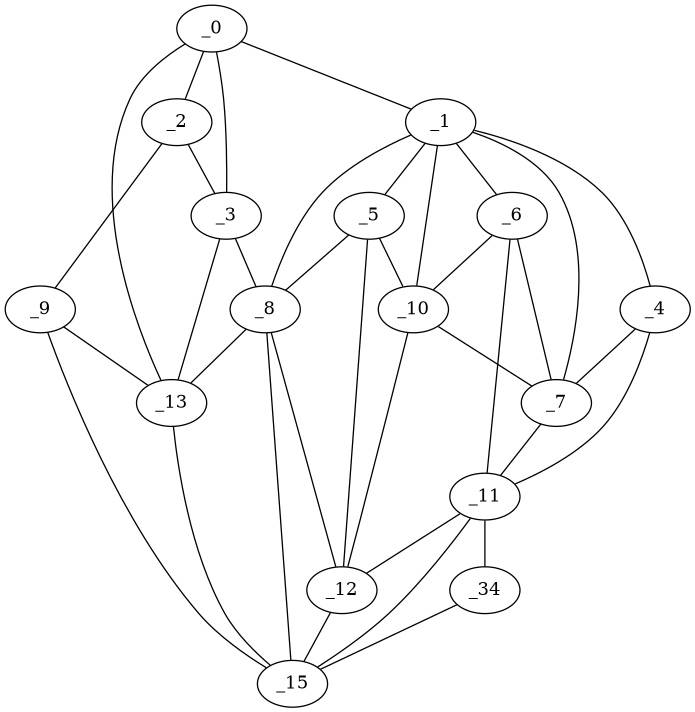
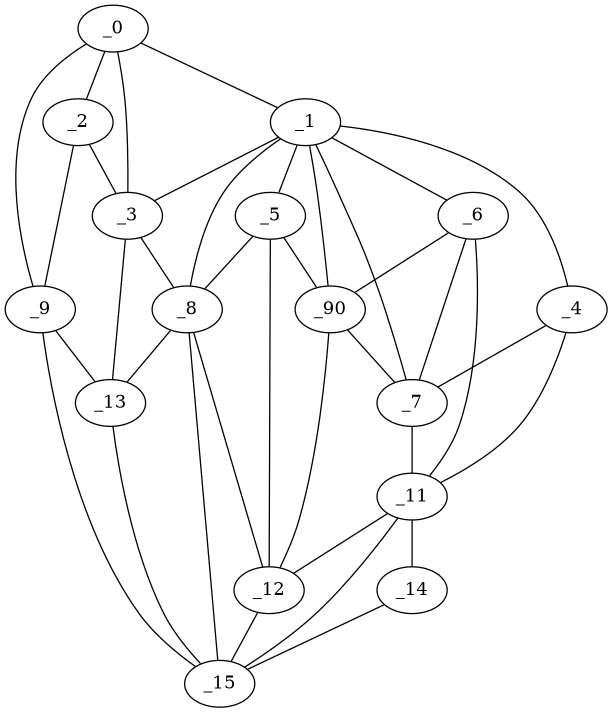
edge "_1" -- "_3": added
edge "_0" -- "_13": now "_0" -- "_9"
node "_10": label "_10" -> "_90"
node "_34": label "_34" -> "_14"
